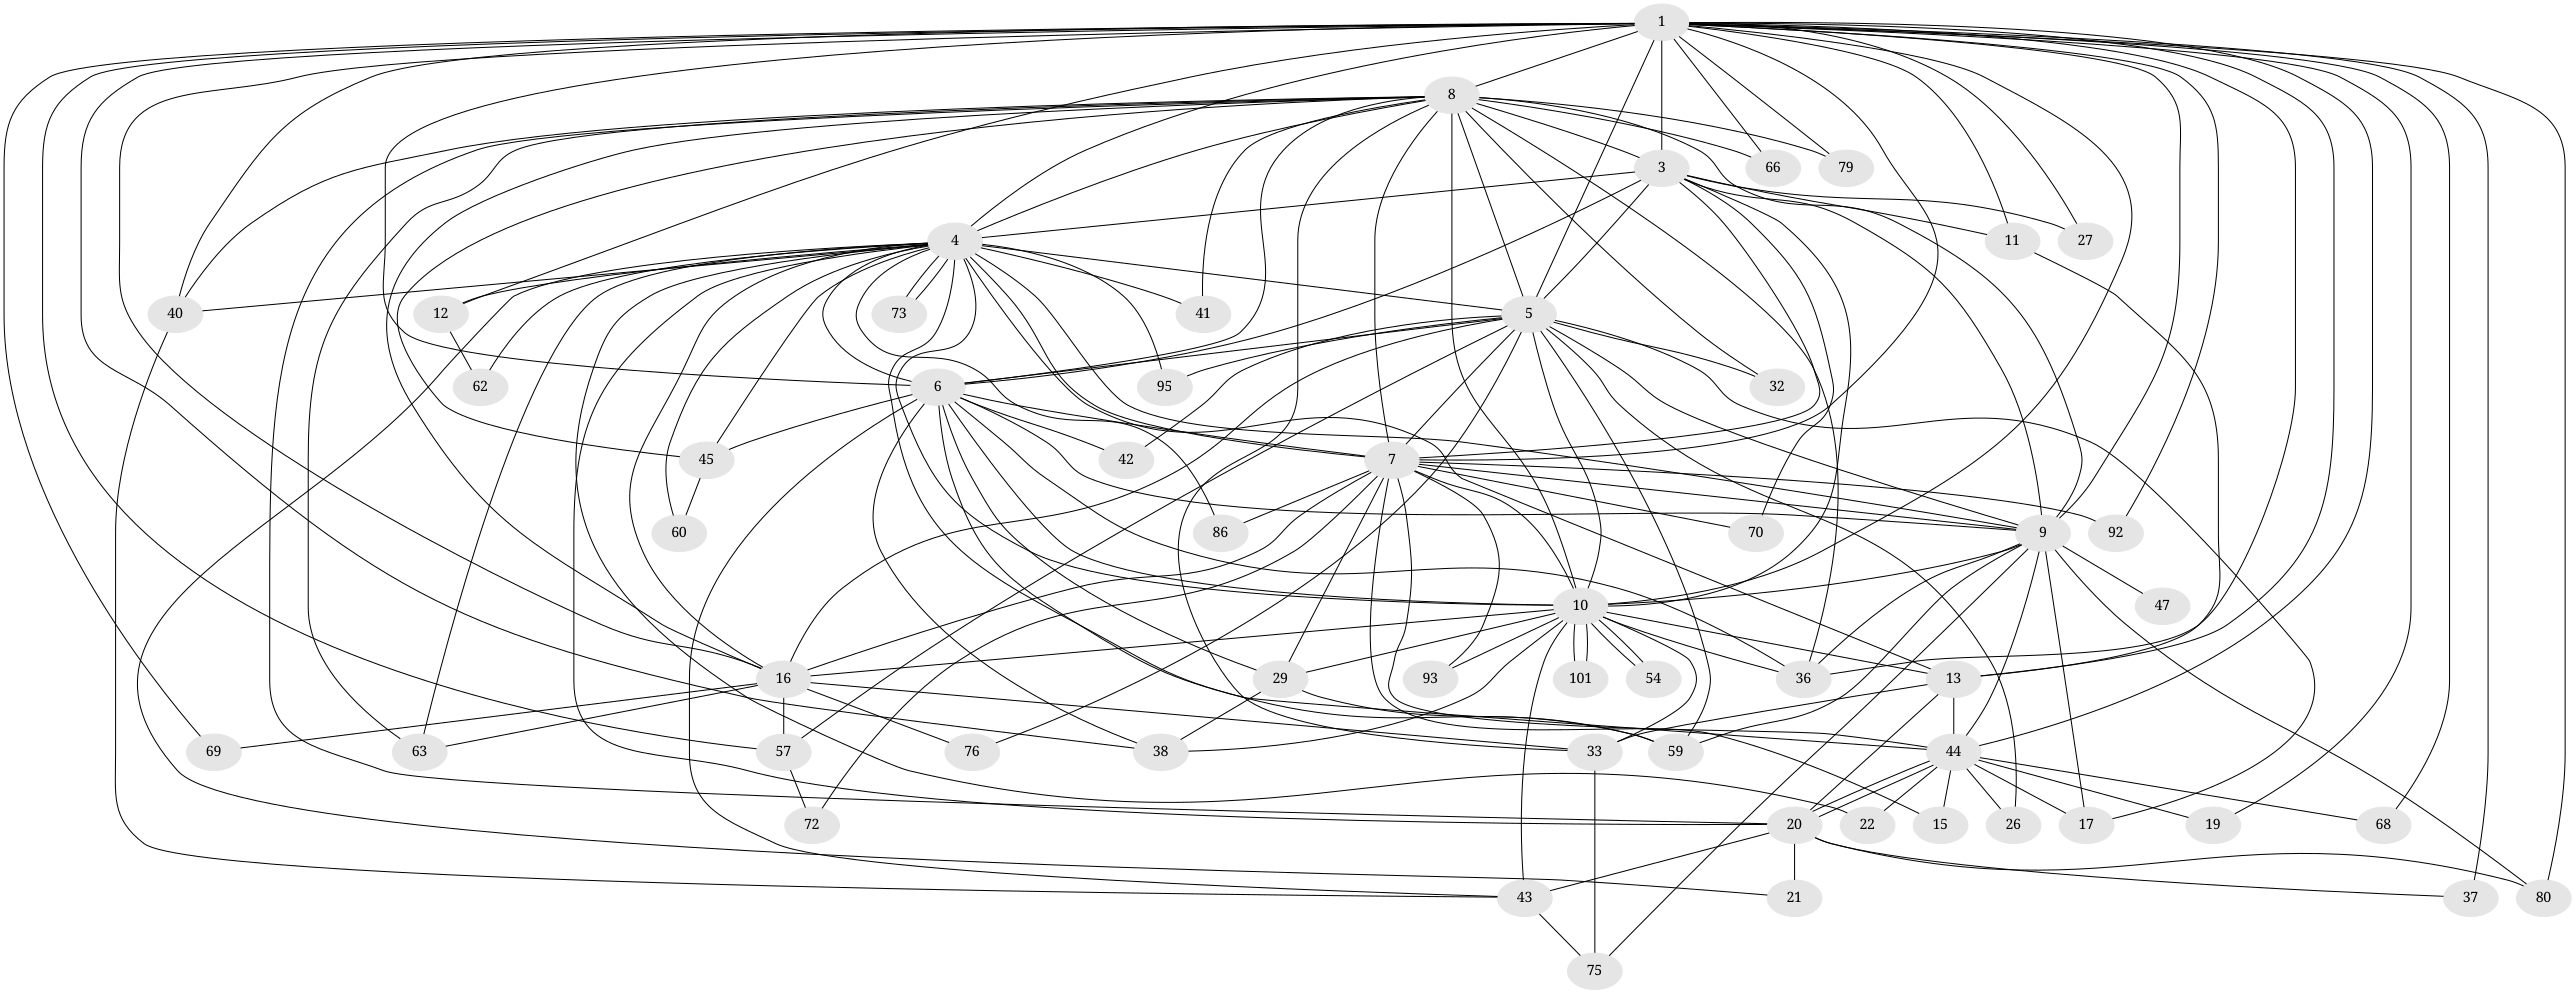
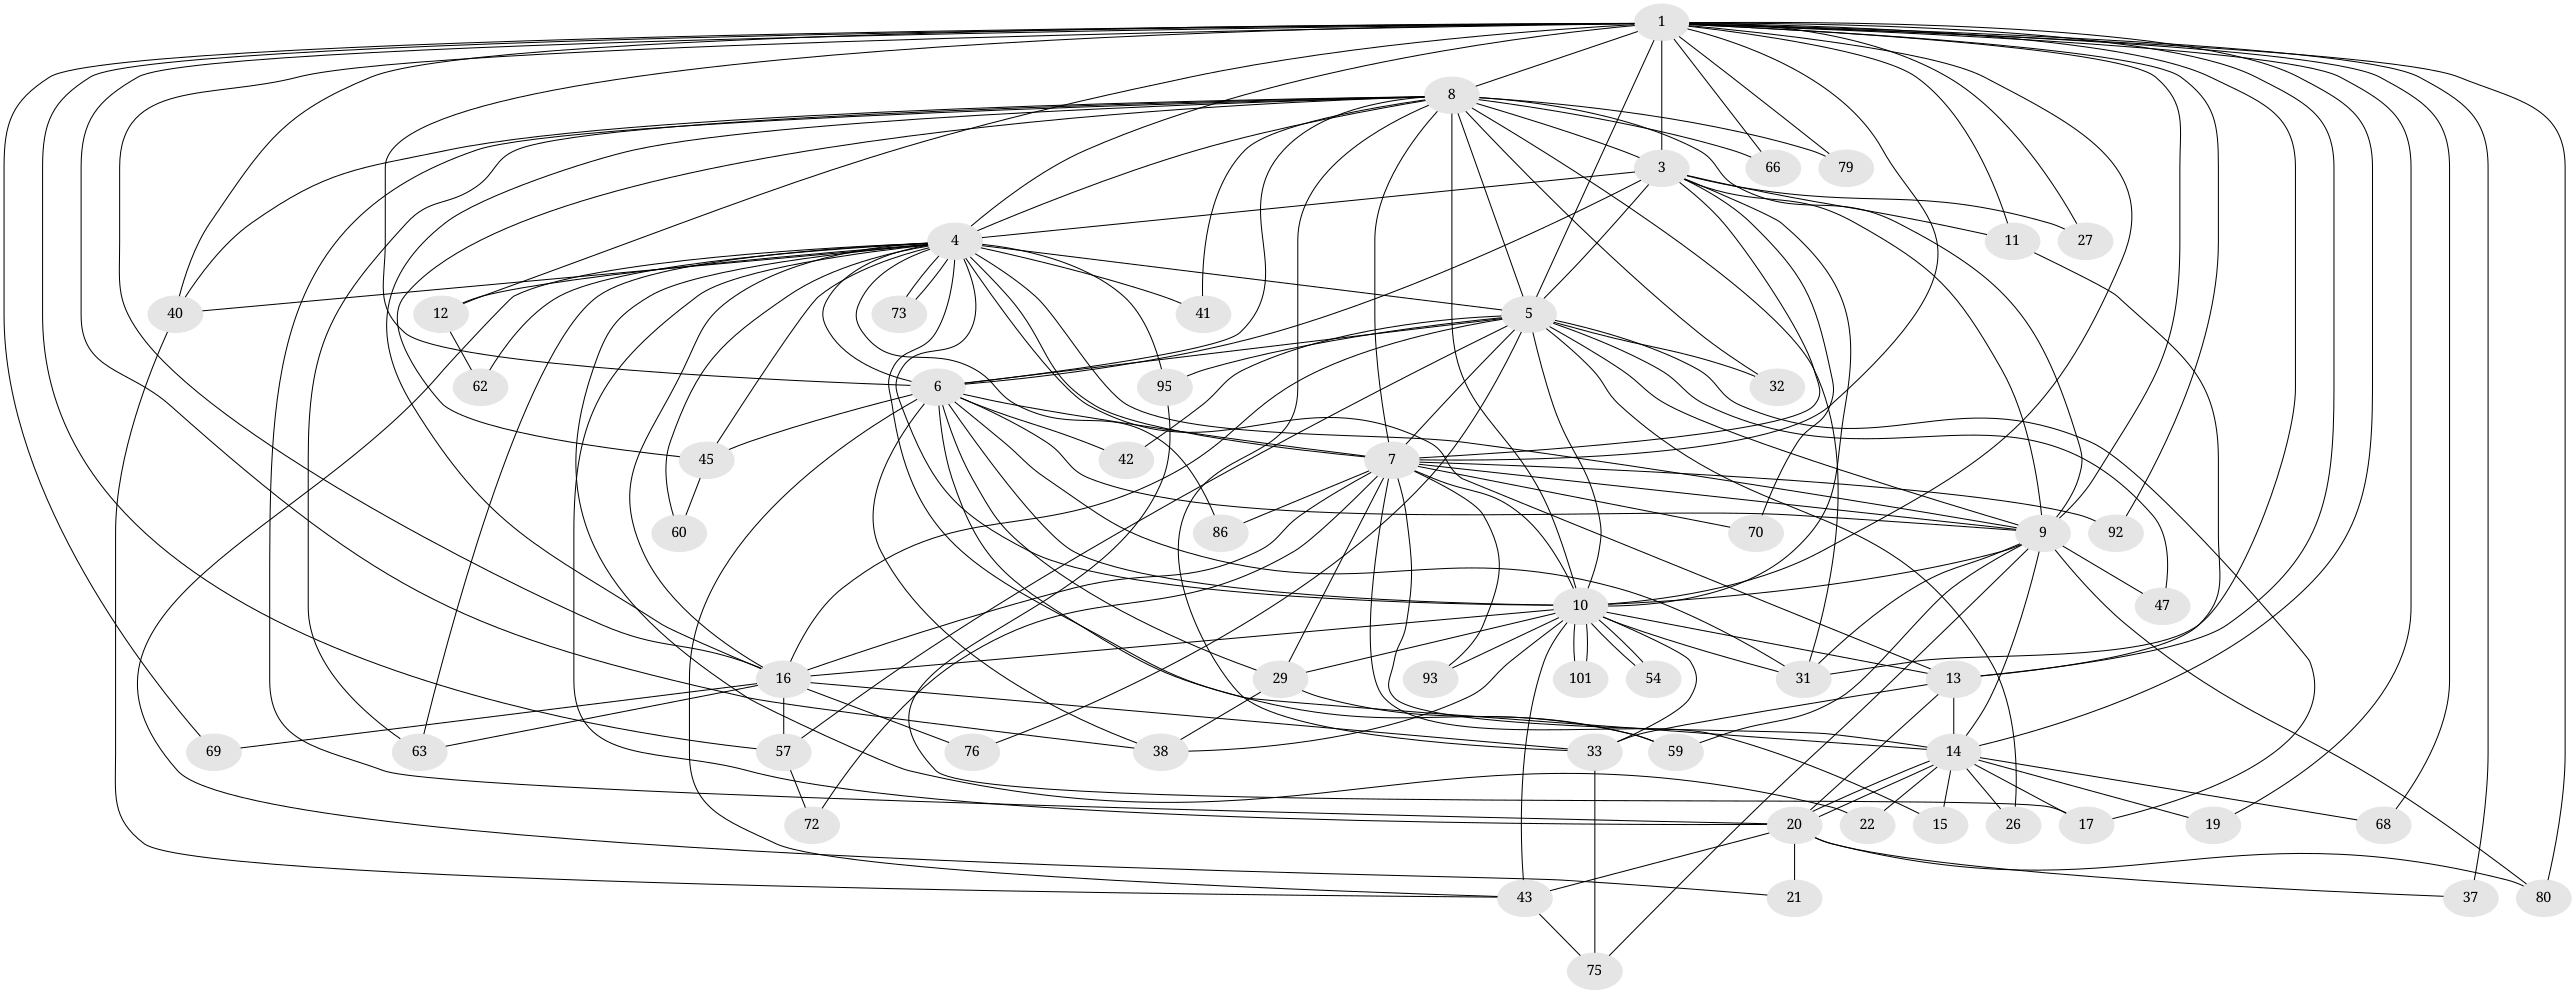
edge "5" -- "59": now "5" -- "47"
node "36": label "36" -> "31"
edge "9" -- "17": now "95" -- "17"
node "44": label "44" -> "14"
